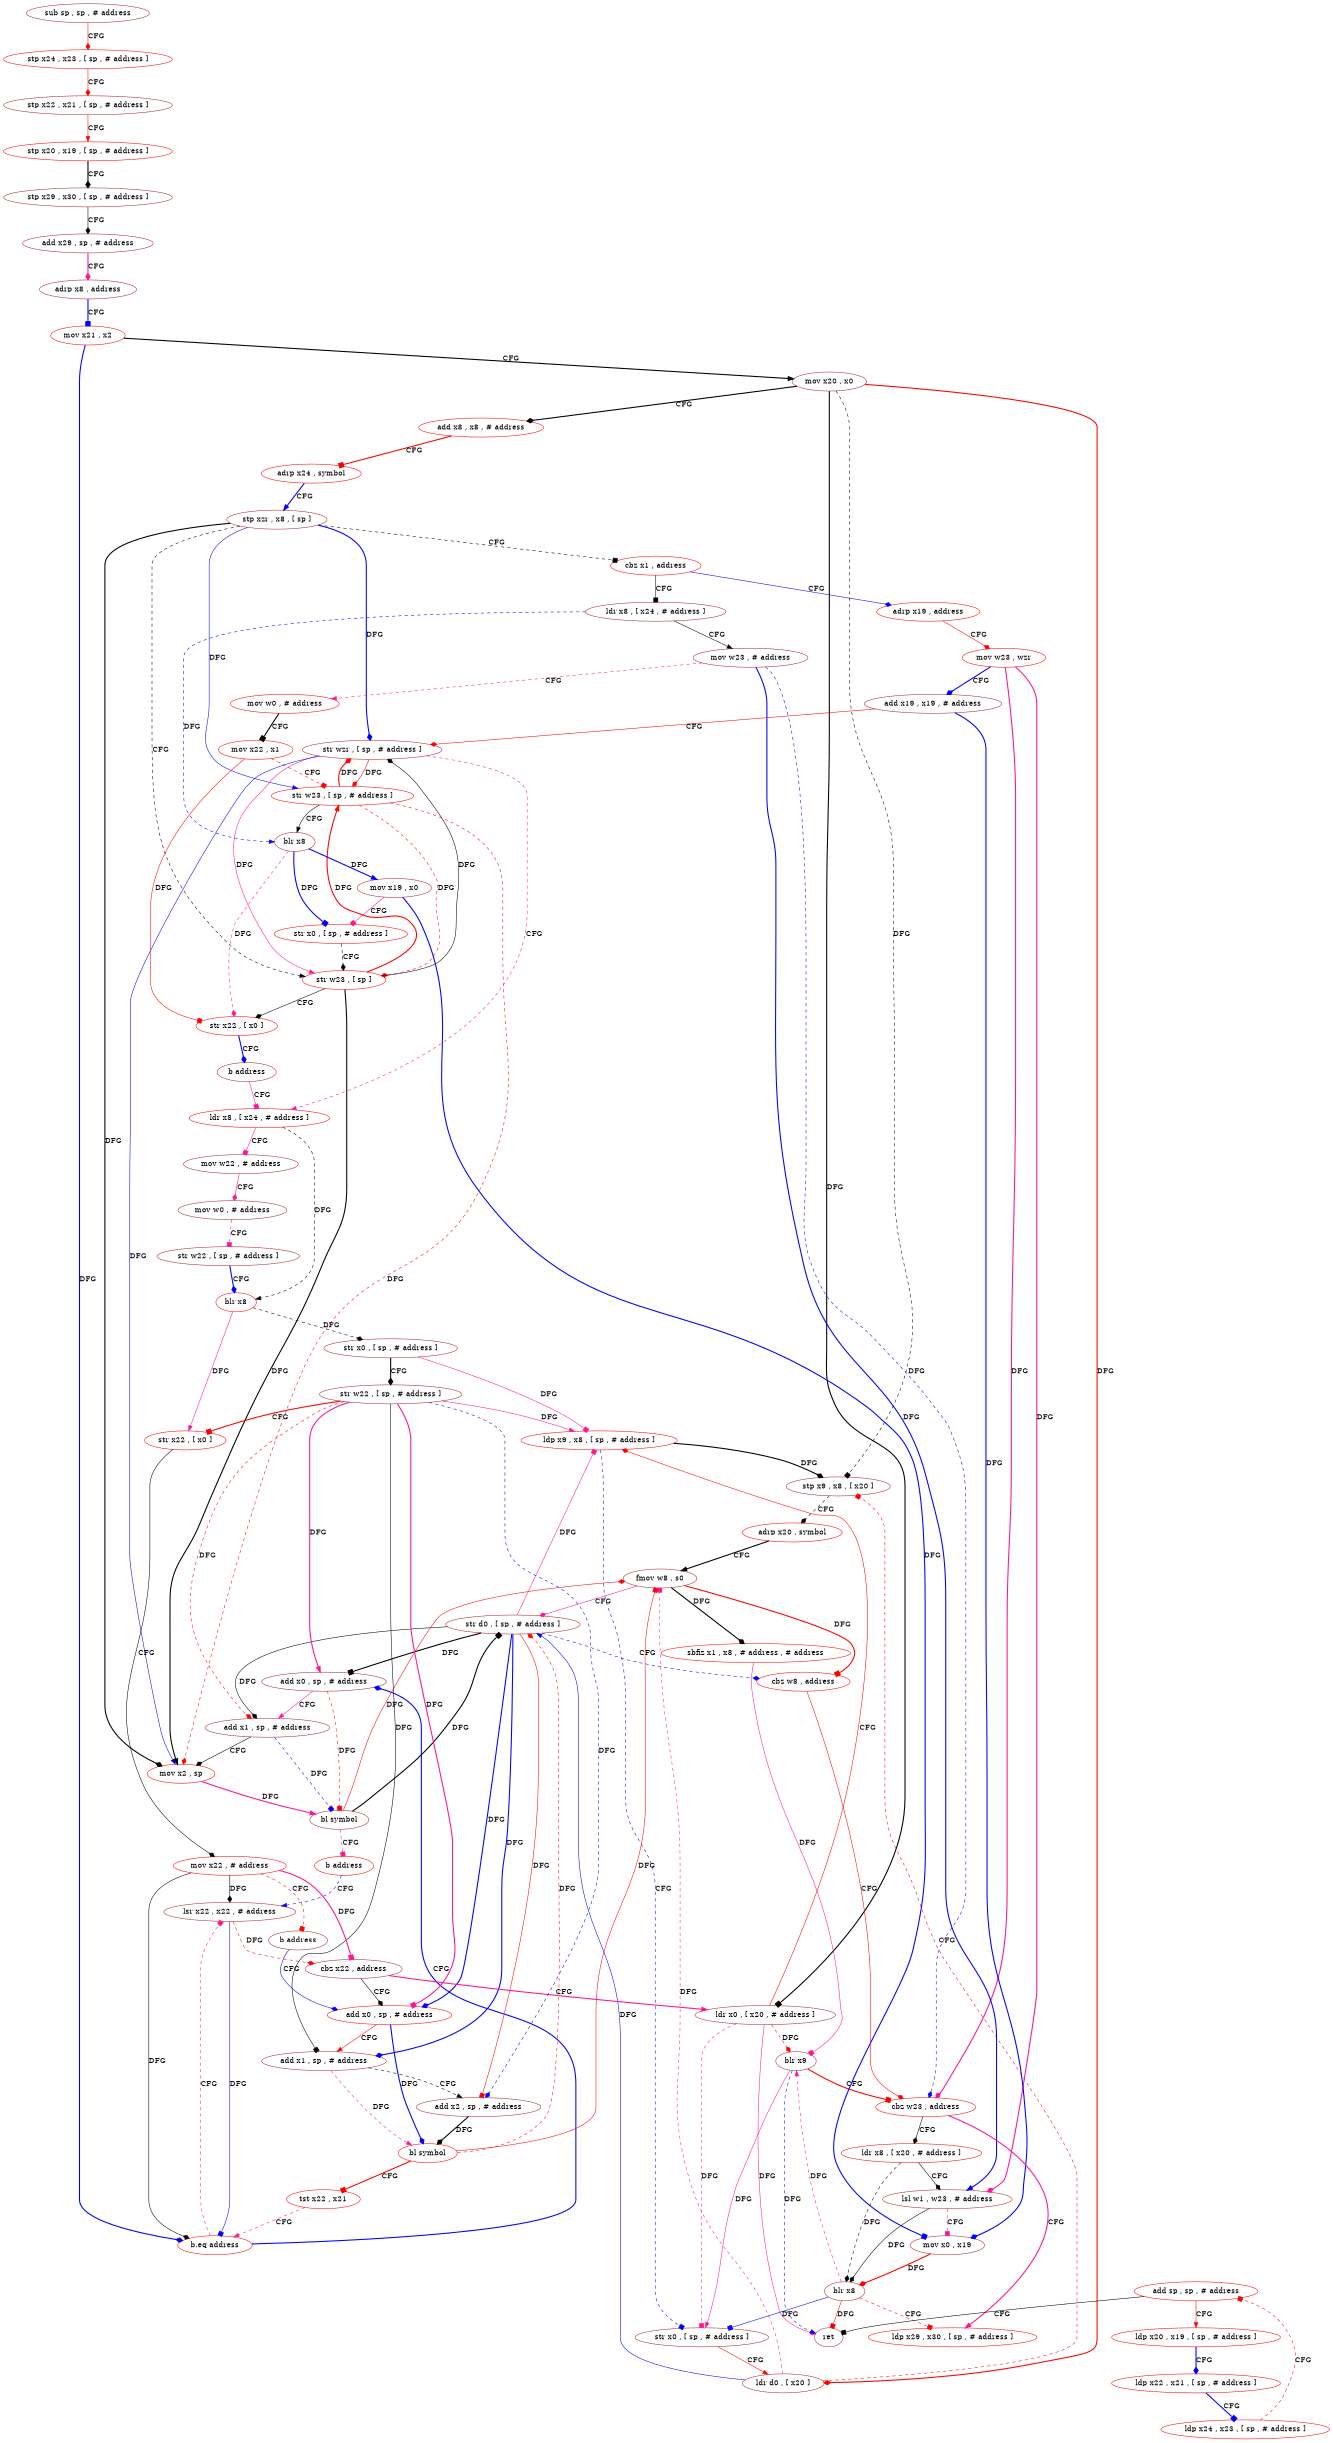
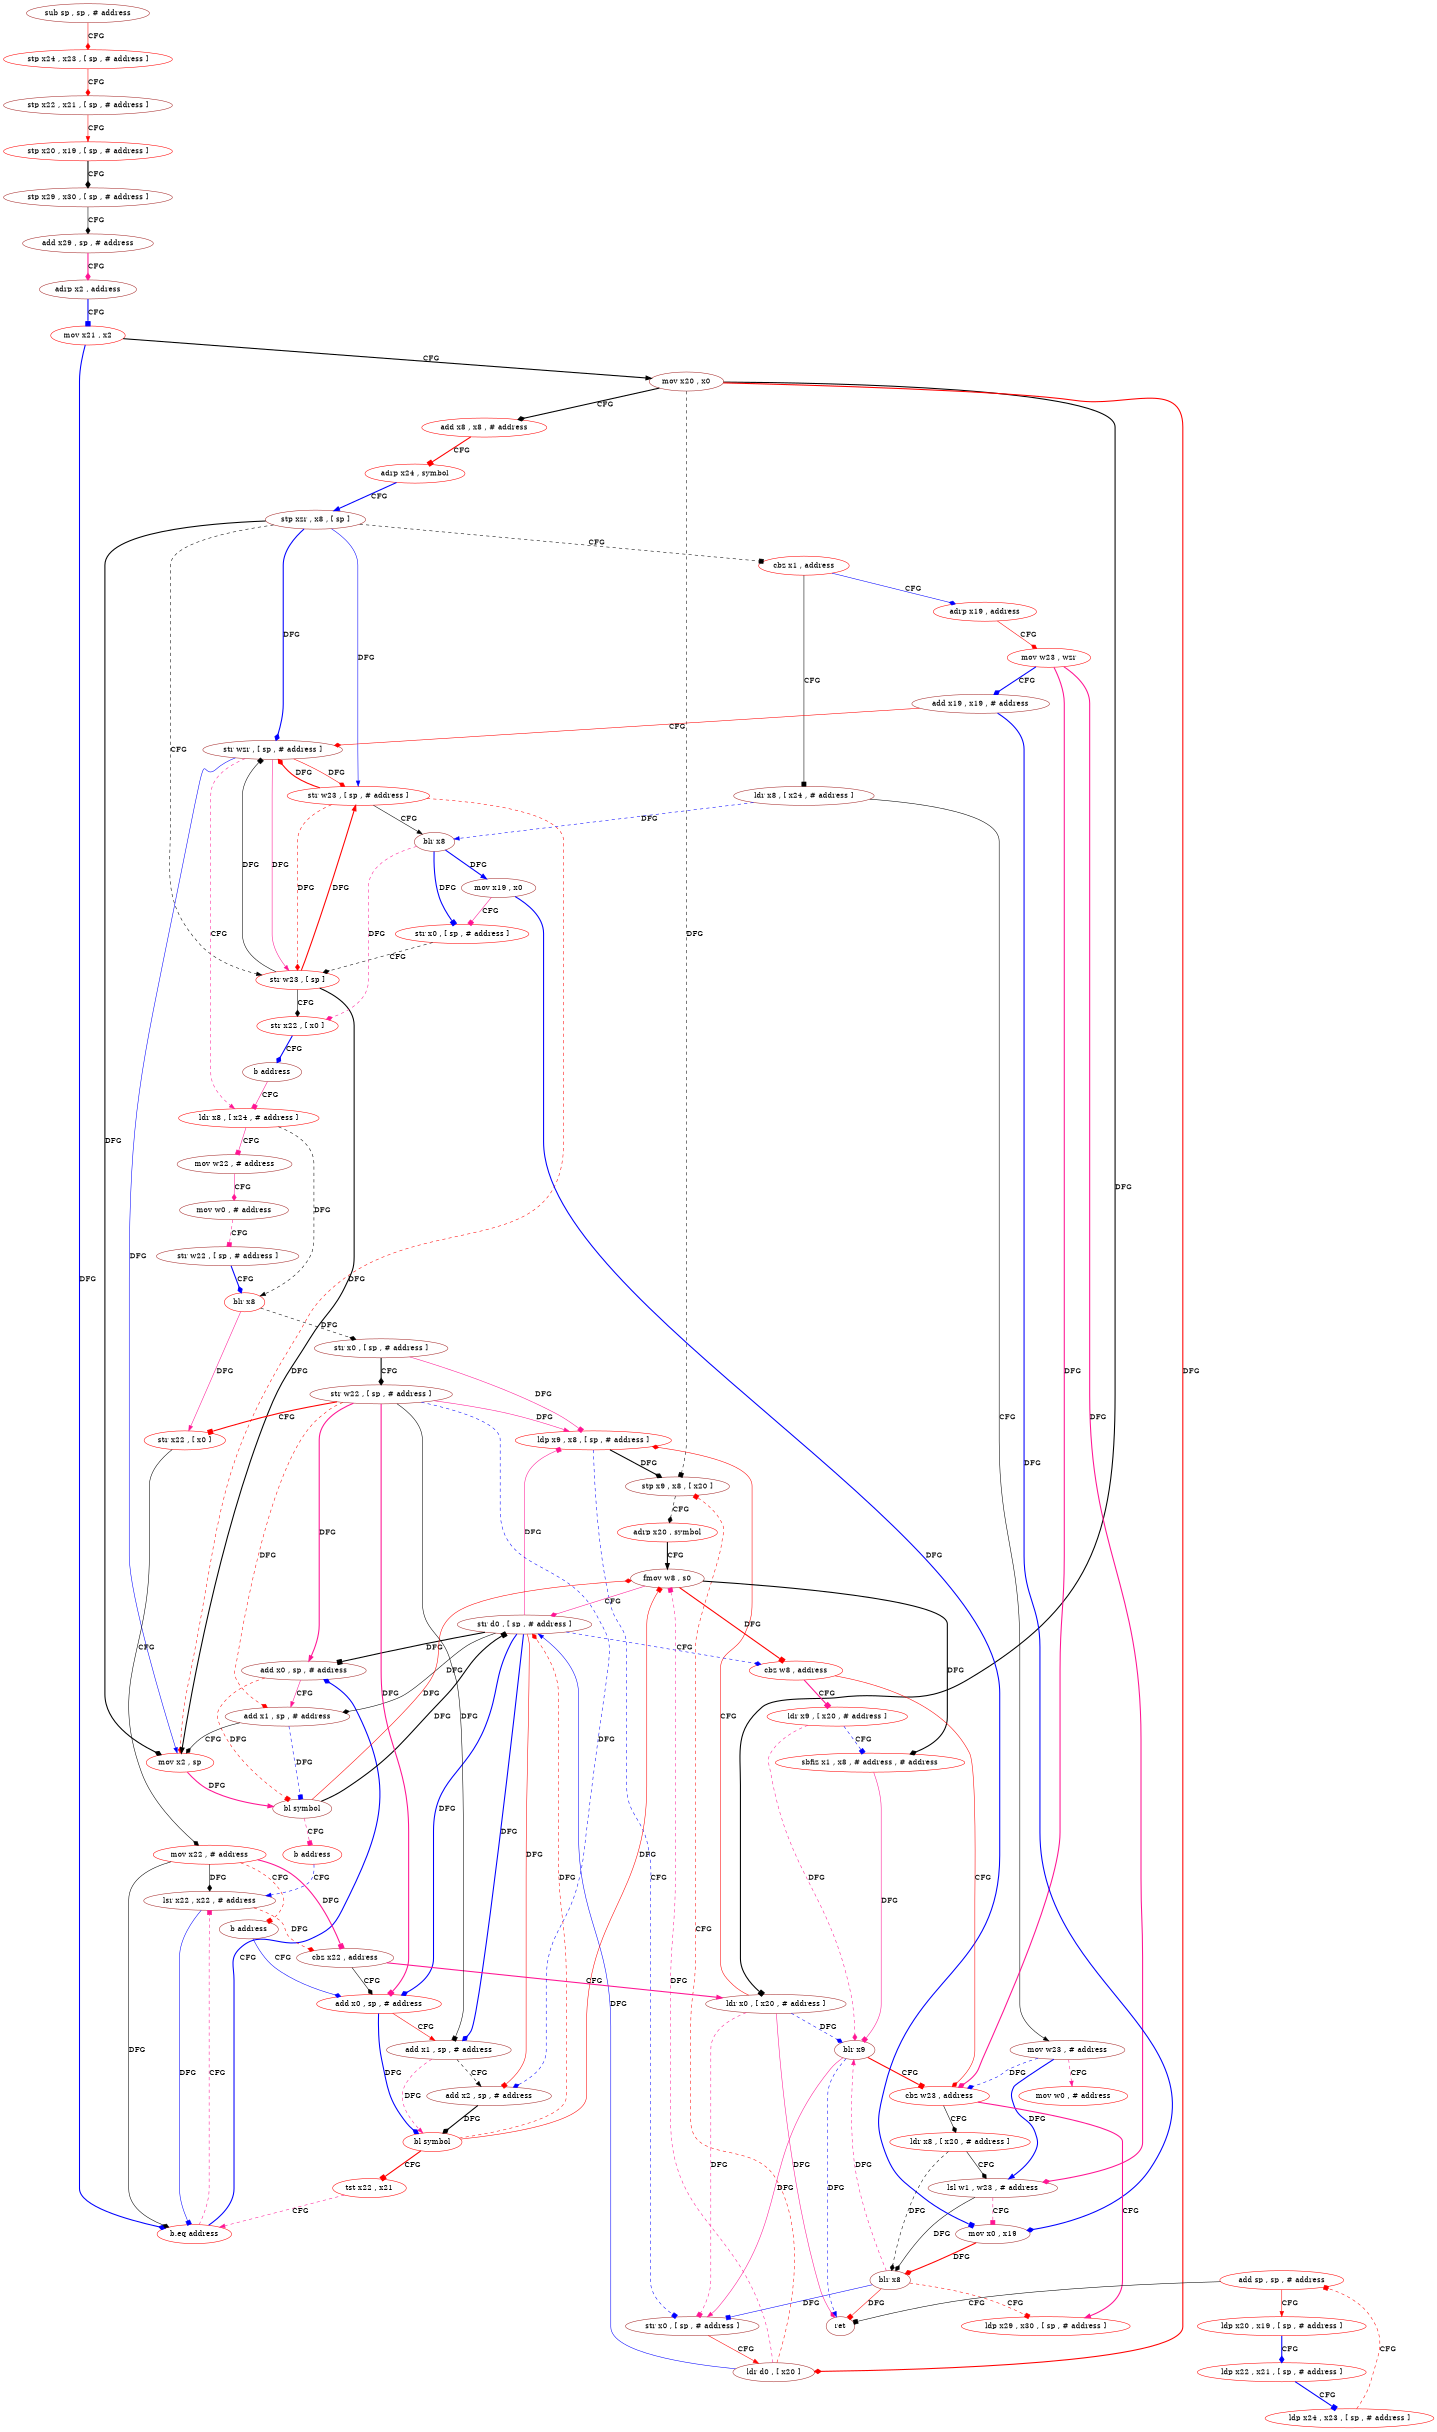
node "adrp x8 , address": label "adrp x8 , address" -> "adrp x2 , address"
node "mov x22 , x1": removed
edge "str w23 , [ sp ]" -> "str wzr , [ sp , # address ]": arrowhead diamond -> box
node "ldr x9 , [ x20 , # address ]": added
edge "ldr x0 , [ x20 , # address ]" -> "blr x9": color red -> blue
